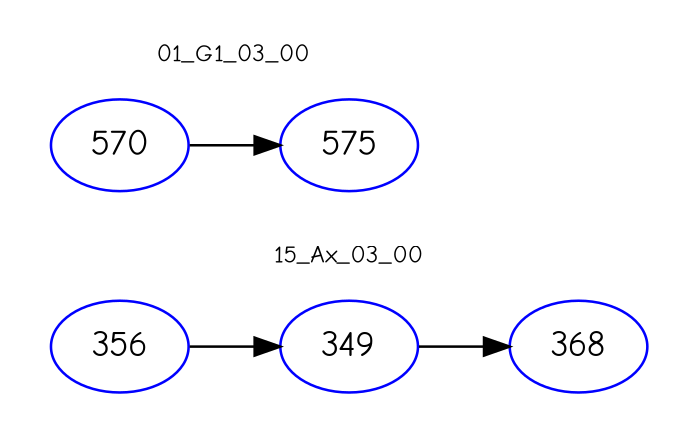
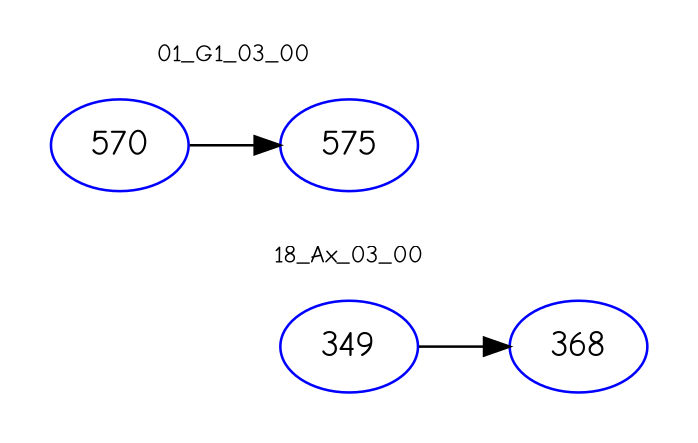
cluster "15_Ax_03_00": label "15_Ax_03_00" -> "18_Ax_03_00"
node "356": removed
